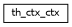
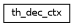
node "th_ctx_ctx": label "th_ctx_ctx" -> "th_dec_ctx"
